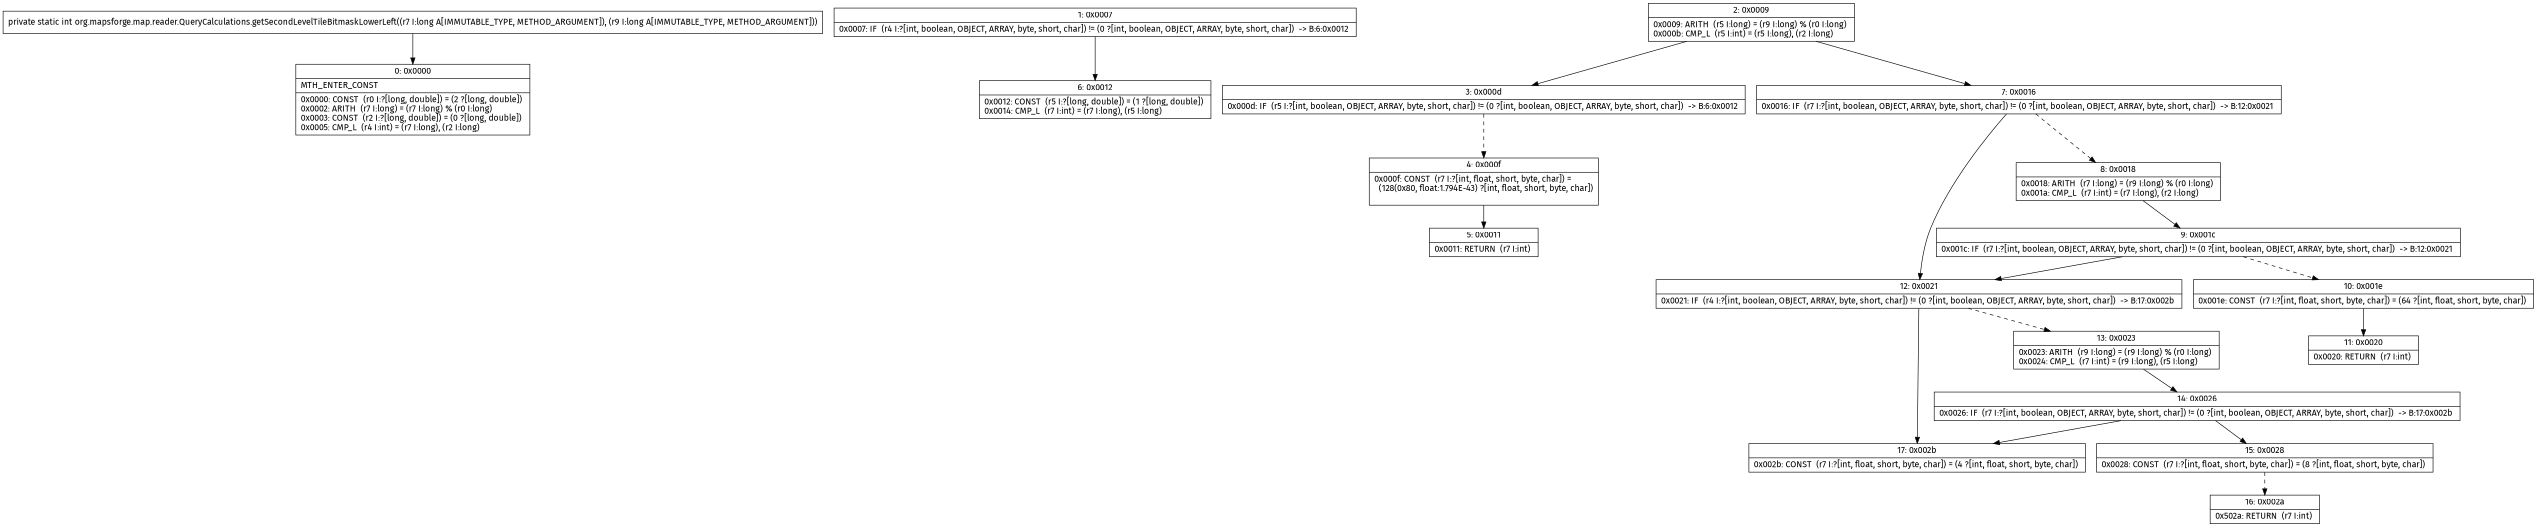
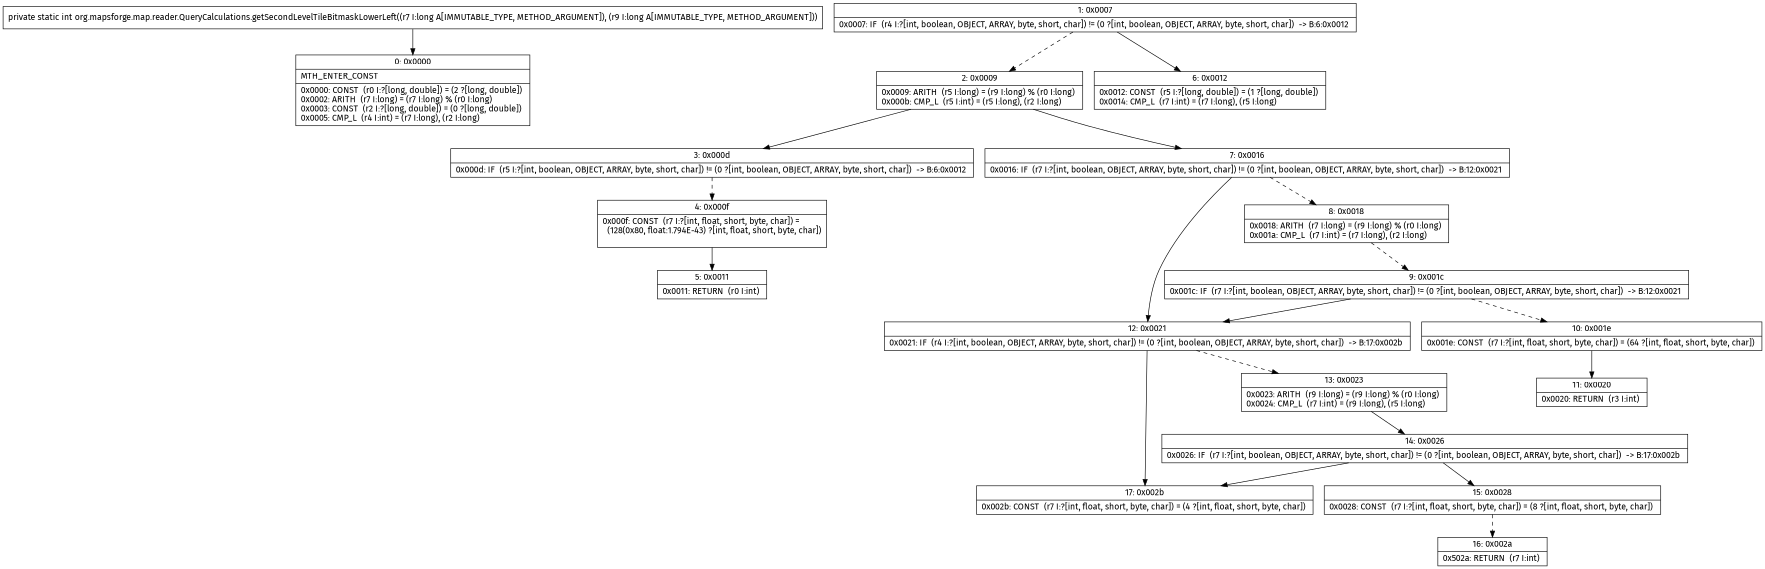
edge "1: 0x0007" -> "2: 0x0009": added
edge "8: 0x0018" -> "9: 0x001c": style solid -> dashed
node "5: 0x0011": text "0x0011: RETURN  (r7 I:int)" -> "0x0011: RETURN  (r0 I:int)"
node "11: 0x0020": text "0x0020: RETURN  (r7 I:int)" -> "0x0020: RETURN  (r3 I:int)"
